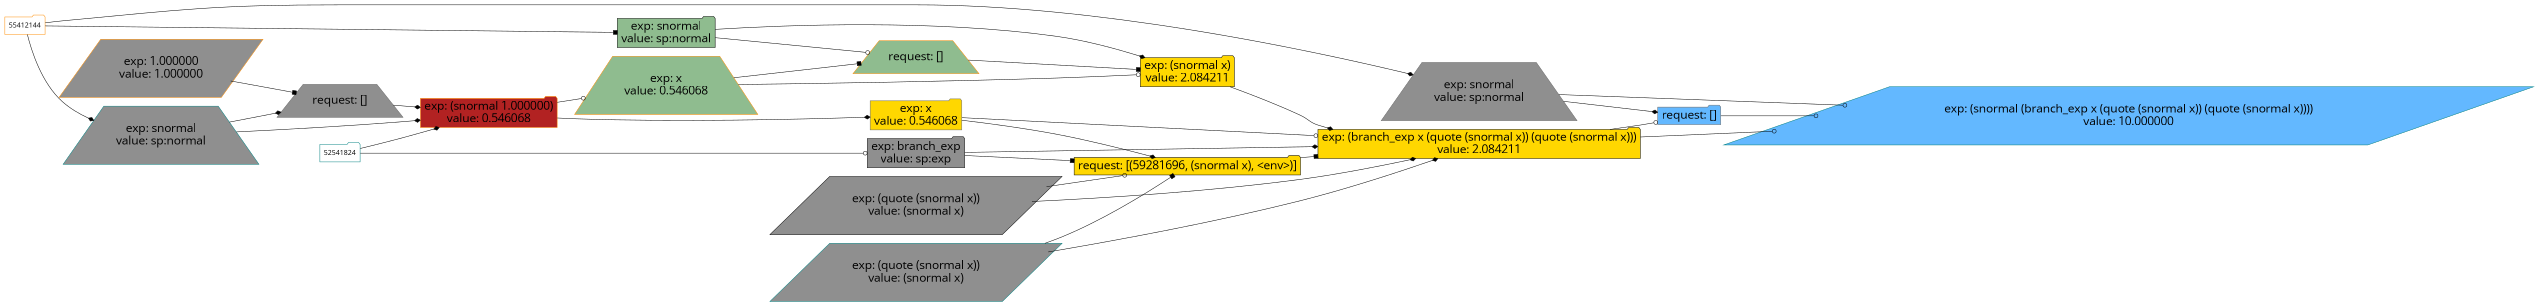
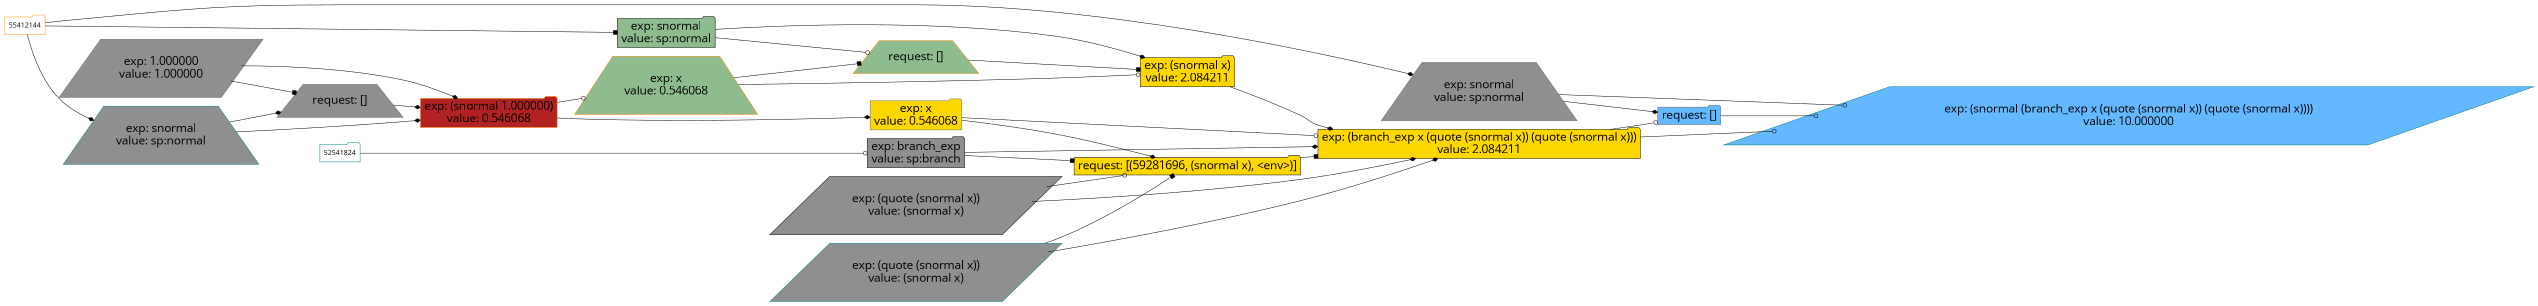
node "exp: 1.000000 value: 1.000000": color darkorange -> gray40
edge "52541824" -> "exp: (snormal 1.000000) value: 0.546068": now "exp: 1.000000 value: 1.000000" -> "exp: (snormal 1.000000) value: 0.546068"
node "exp: branch_exp value: sp:exp": label "exp: branch_exp value: sp:exp" -> "exp: branch_exp value: sp:branch"
